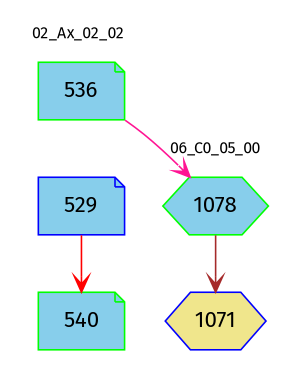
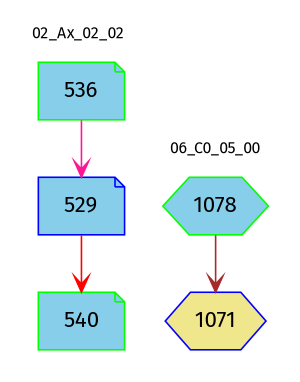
edge "536" -> "1078": now "536" -> "529"
